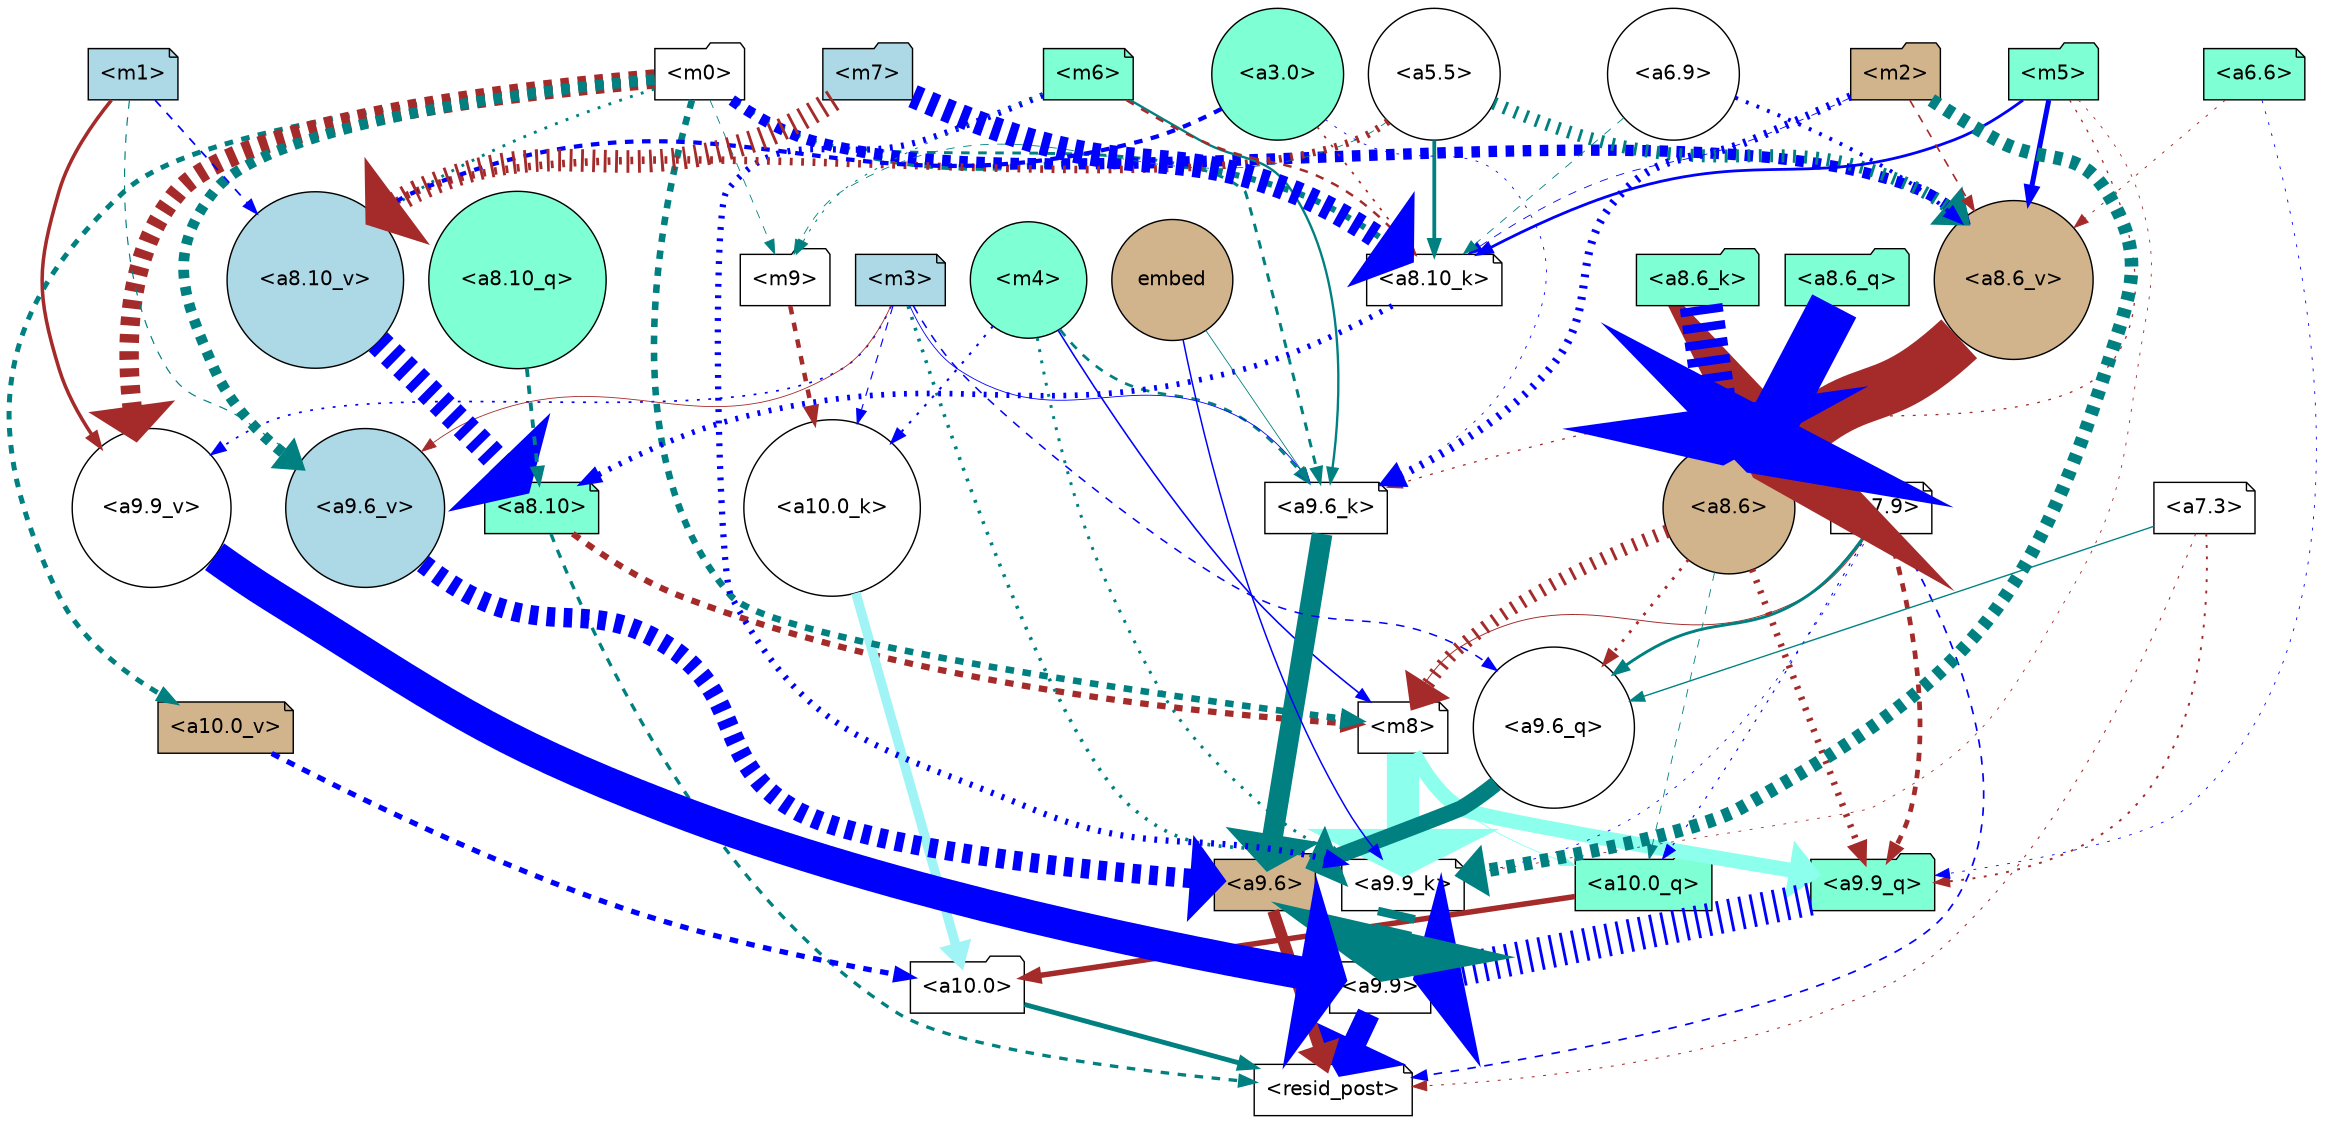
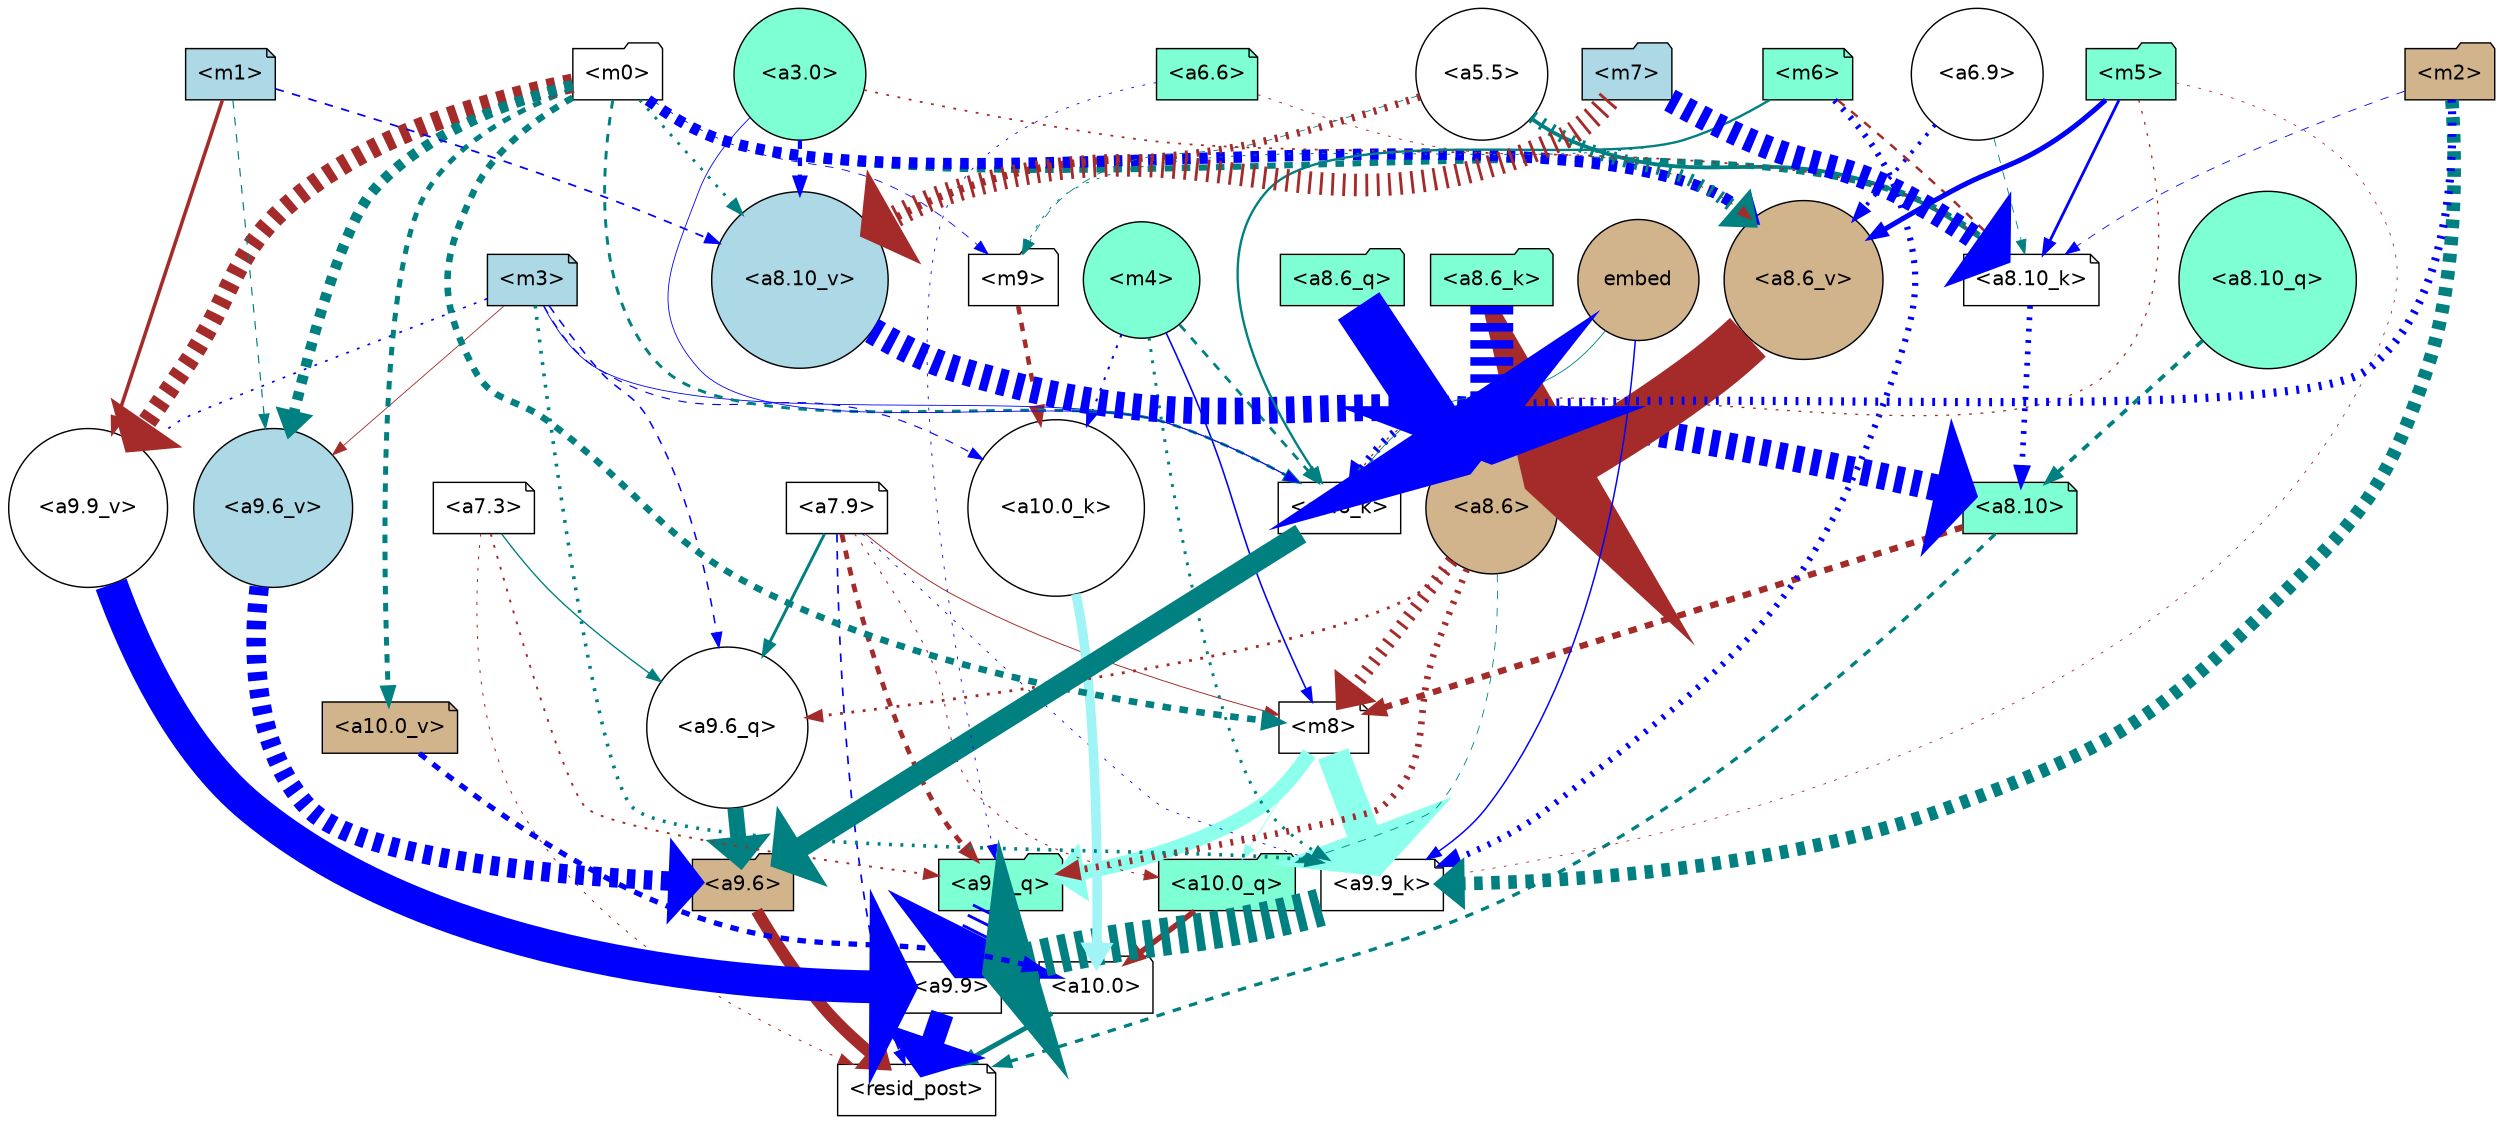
edge "<m2>" -> "<a8.6_v>": removed
edge "<m0>" -> "<m9>": color teal -> blue
edge "<a3.0>" -> "<a9.6_k>": style dotted -> solid
edge "<a7.9>" -> "<a10.0_q>": color blue -> brown
